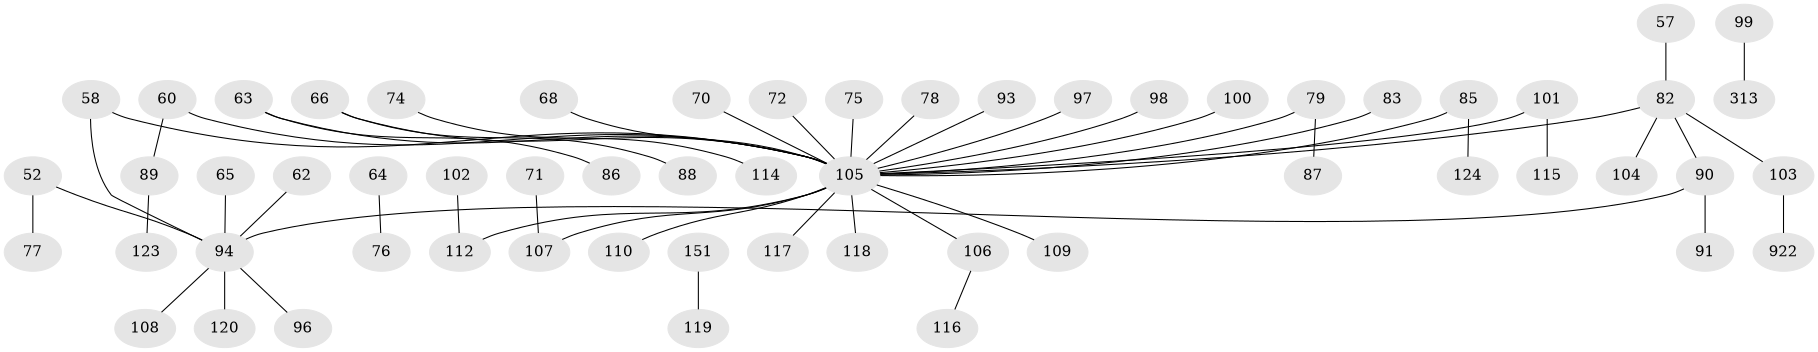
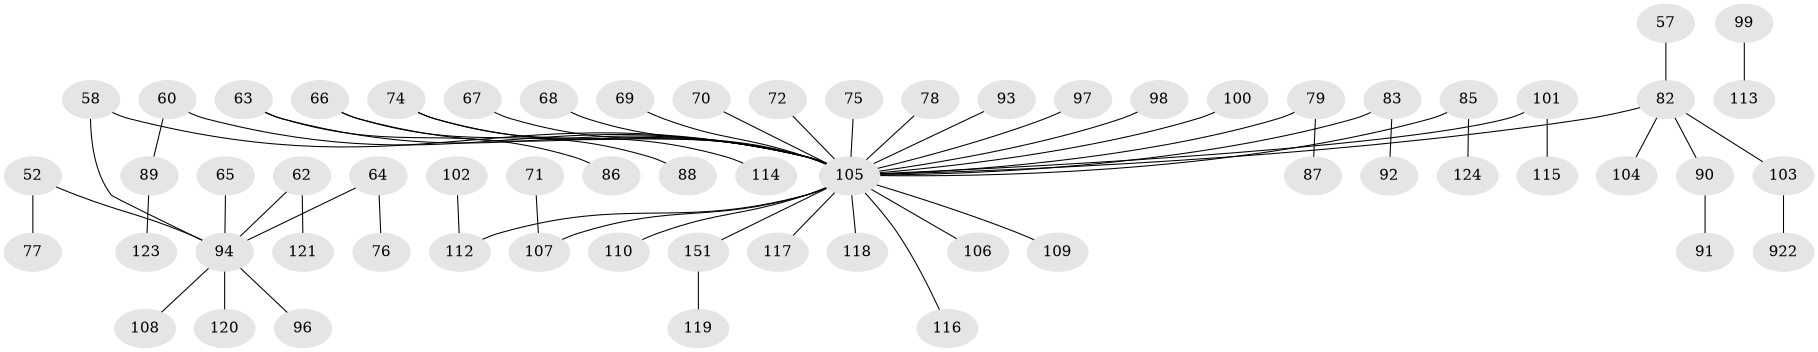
node "67": added
node "69": added
node "313": label "313" -> "113"
edge "74" -- "105": added
node "92": added
edge "105" -- "151": added
edge "90" -- "94": now "64" -- "94"
node "121": added
edge "106" -- "116": now "105" -- "116"
